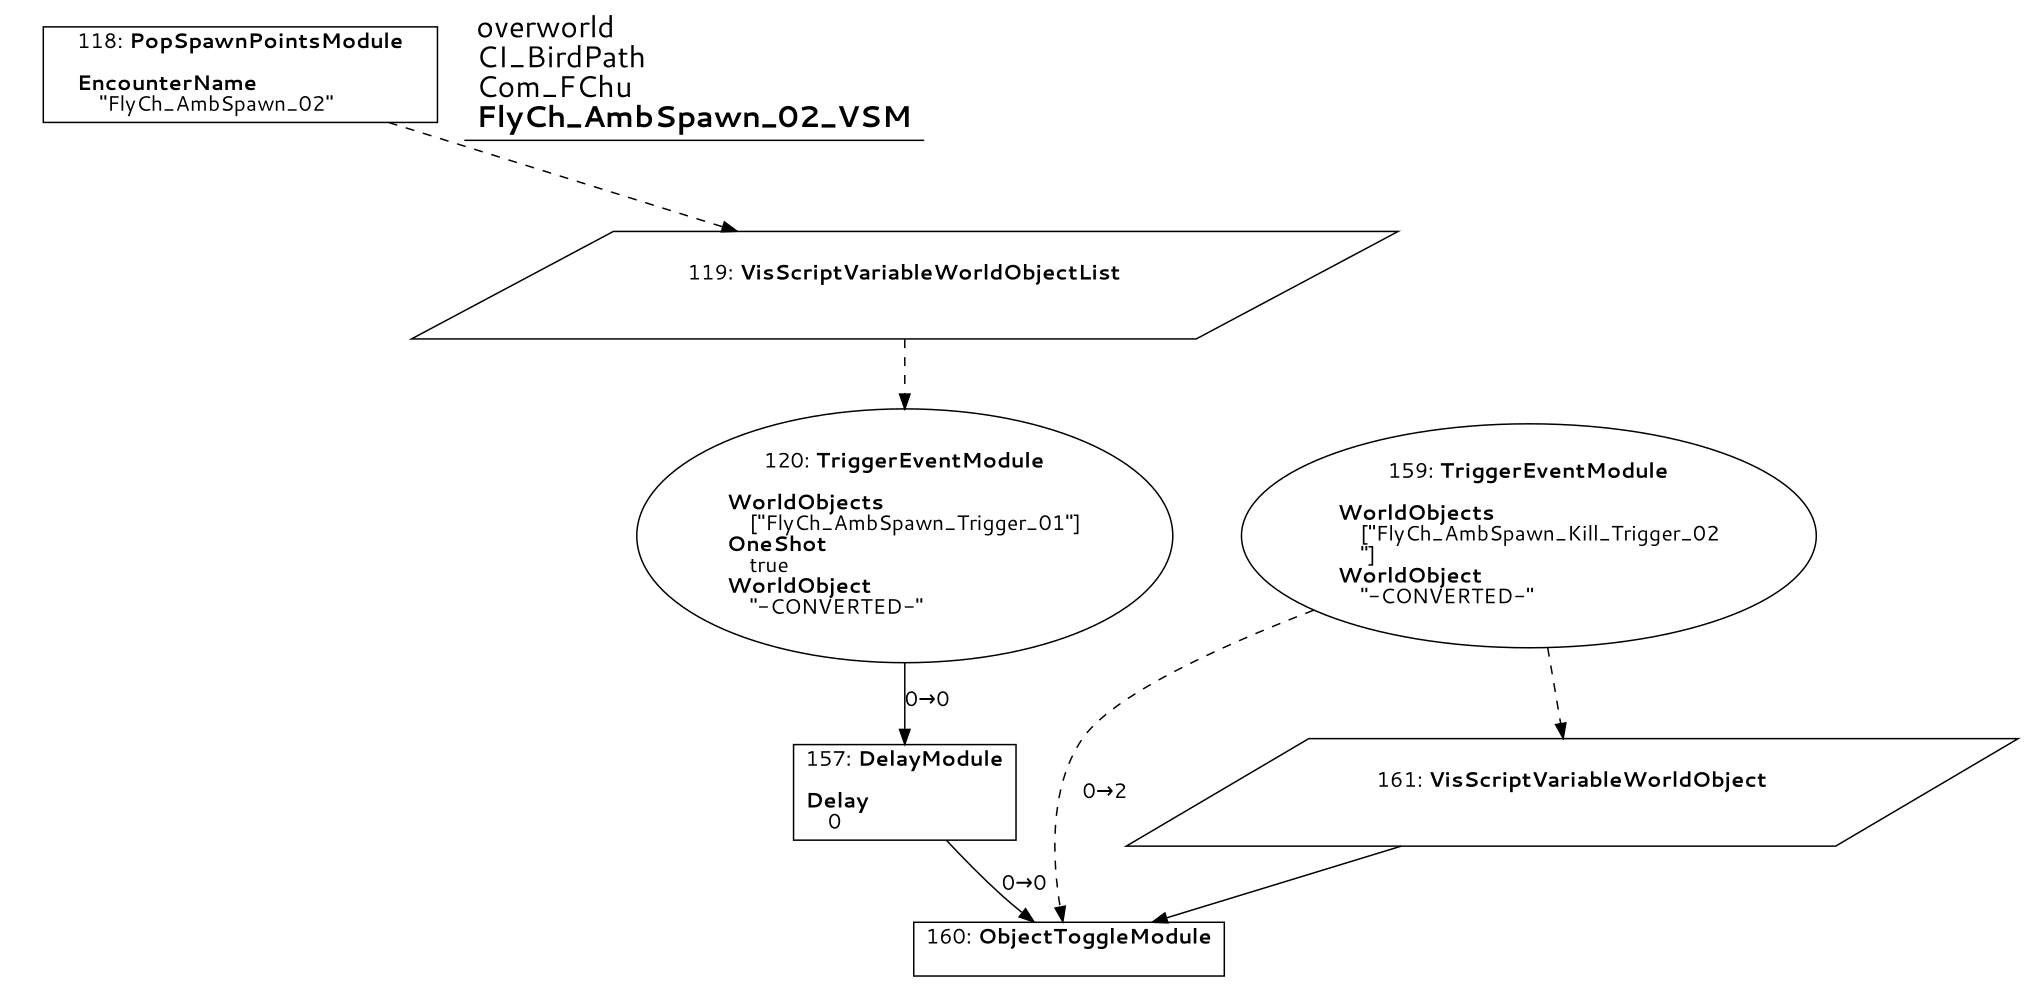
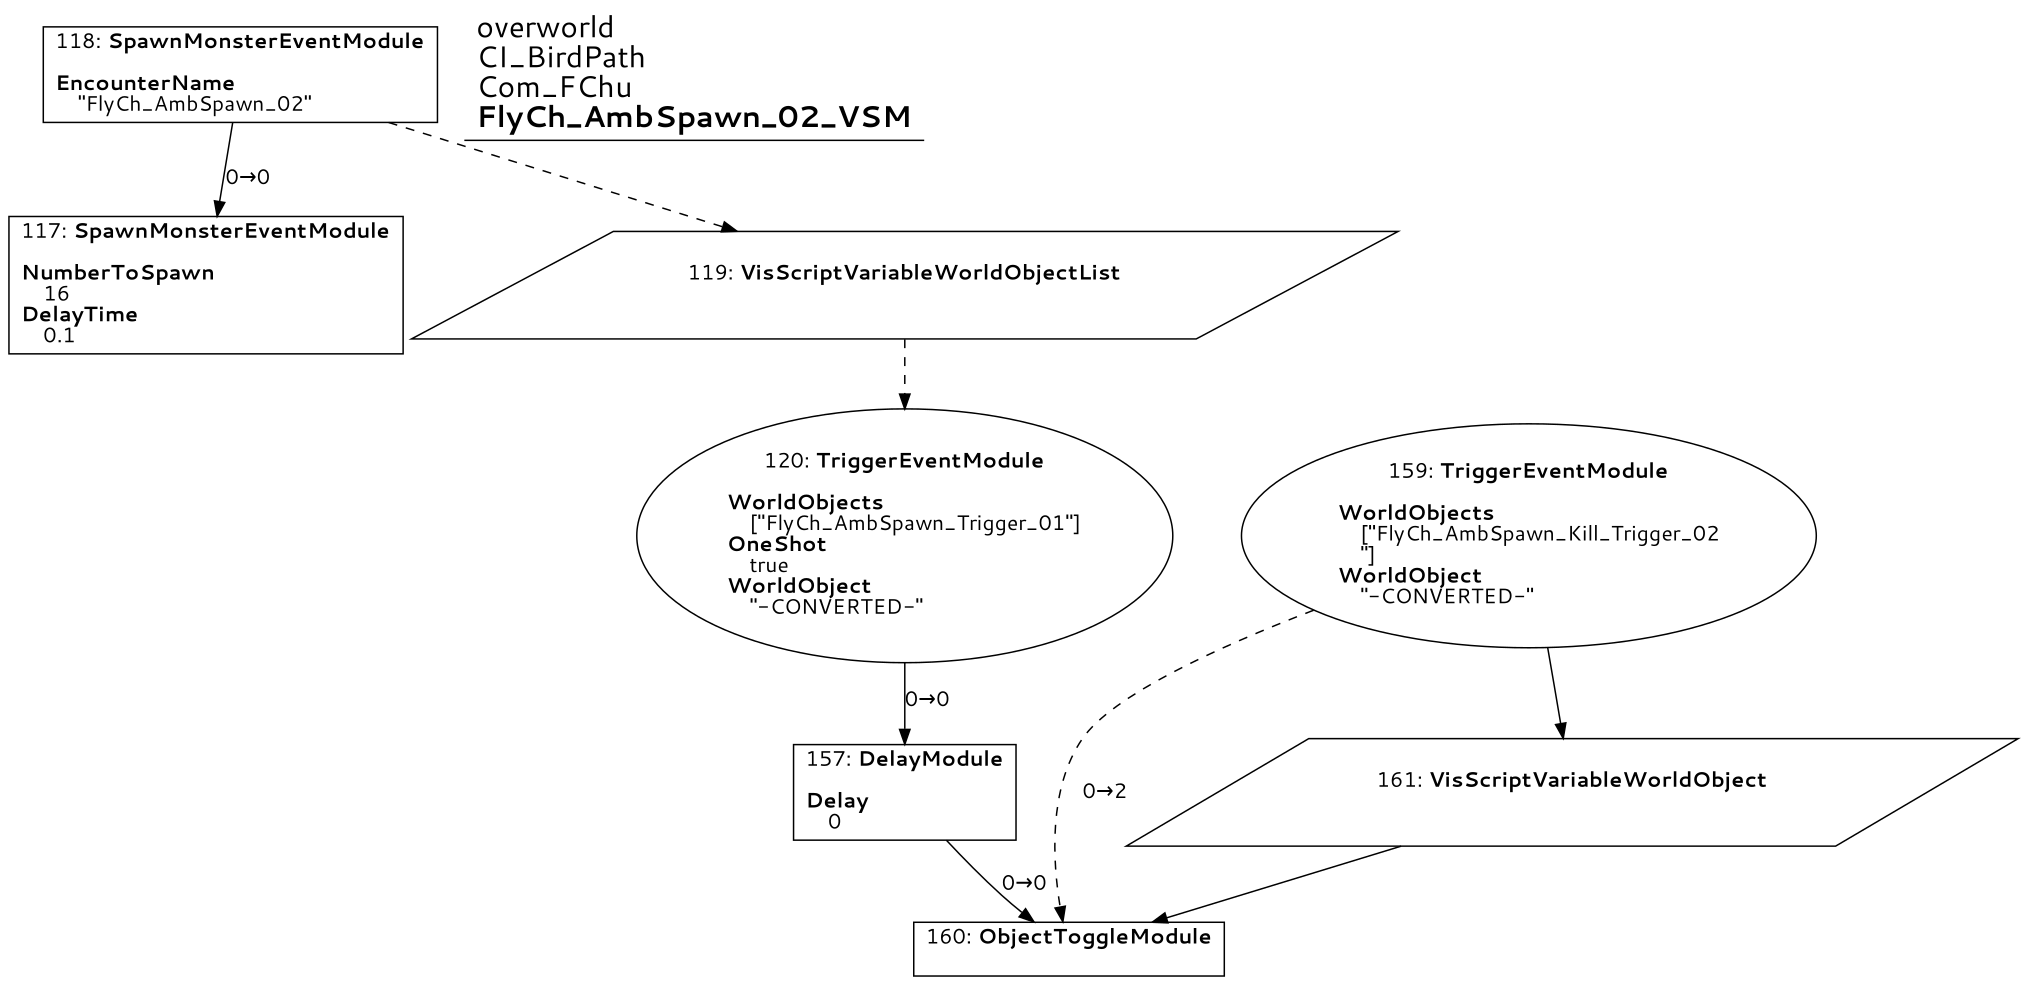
node "118:": text "PopSpawnPointsModule" -> "SpawnMonsterEventModule"
node "117:": added
edge "159:" -> "161:": style dashed -> solid
